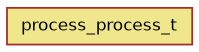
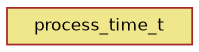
node "process_process_t": label "process_process_t" -> "process_time_t"
